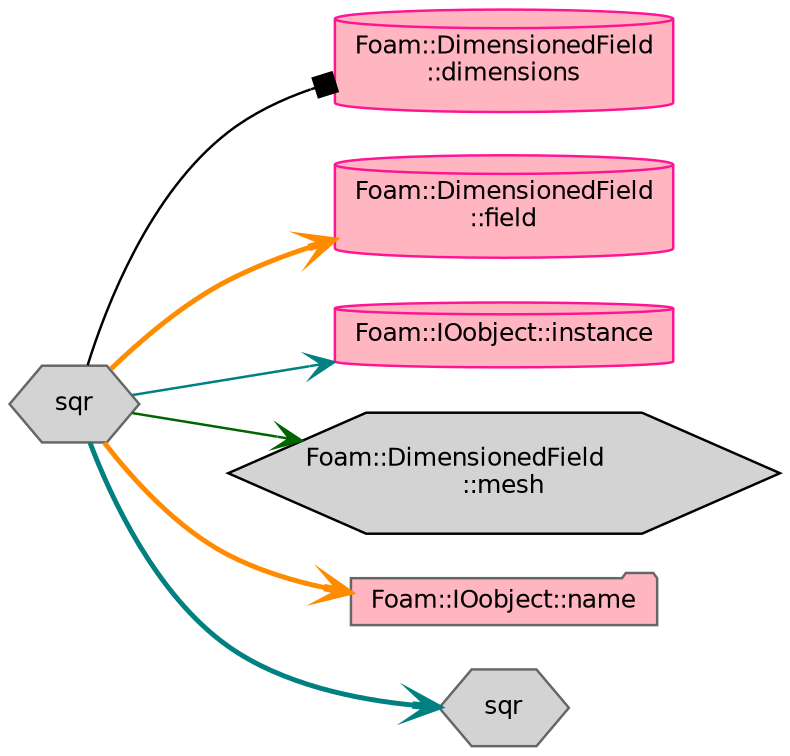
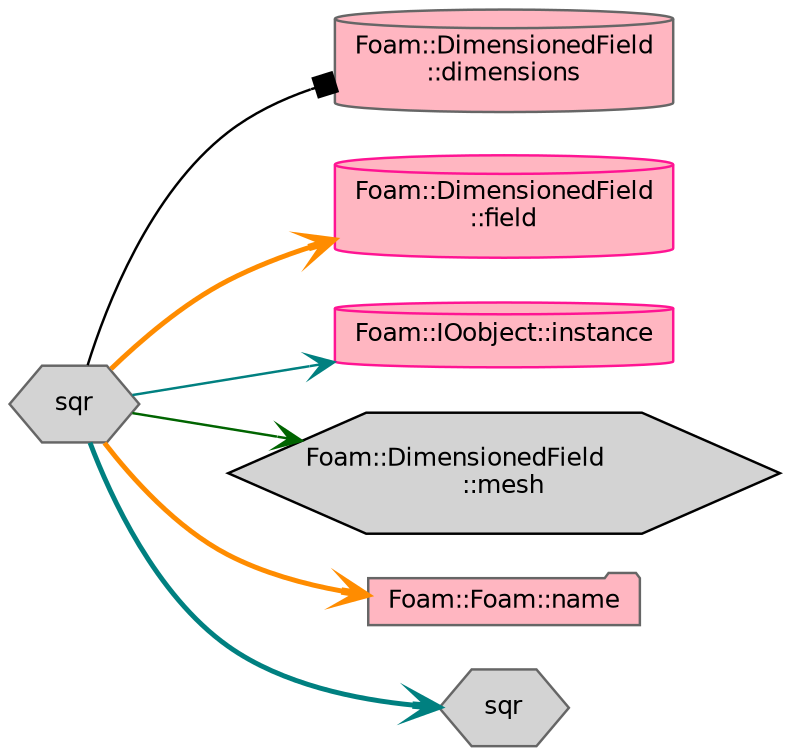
node "Foam::DimensionedField ::dimensions": color deeppink -> gray40
node "Foam::IOobject::name": label "Foam::IOobject::name" -> "Foam::Foam::name"
